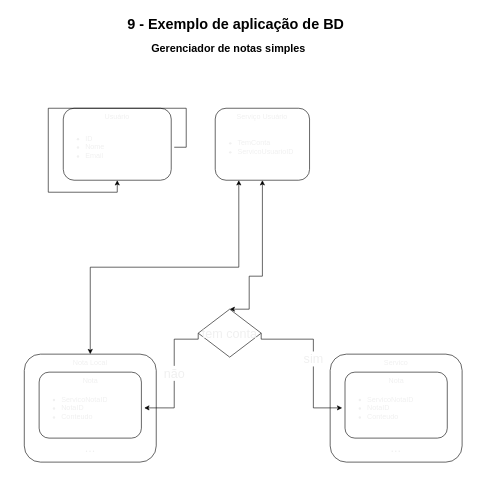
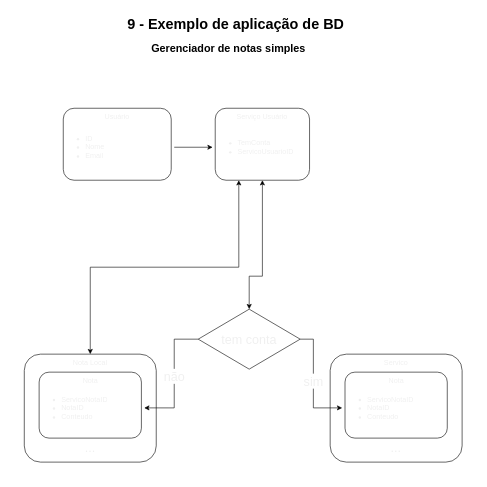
edge "ID Nome Email" -> "Usuário": now "ID Nome Email" -> "TemConta ServicoUsuarioID"
node "tem conta": size 63x48 -> 102x60
